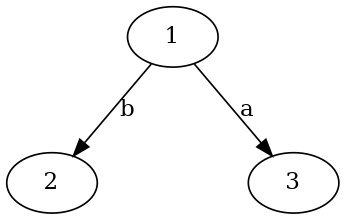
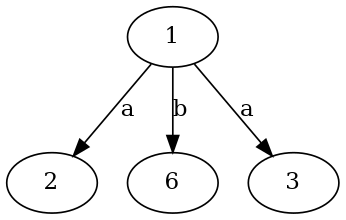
edge "1" -> "2": label "b" -> "a"
node "6": added
